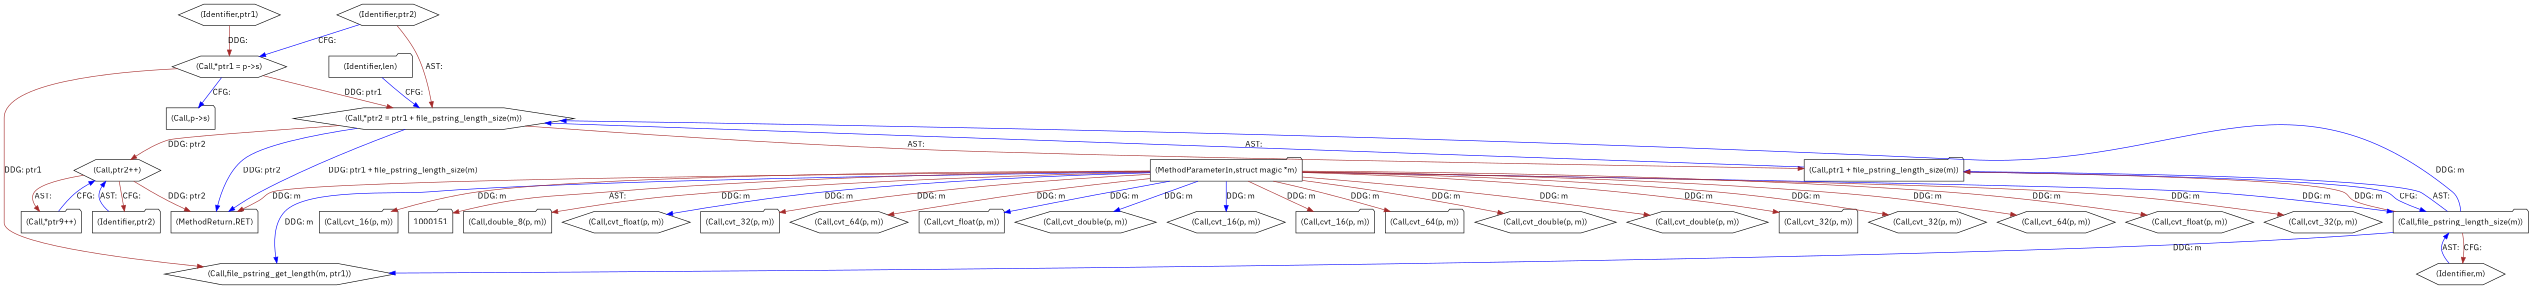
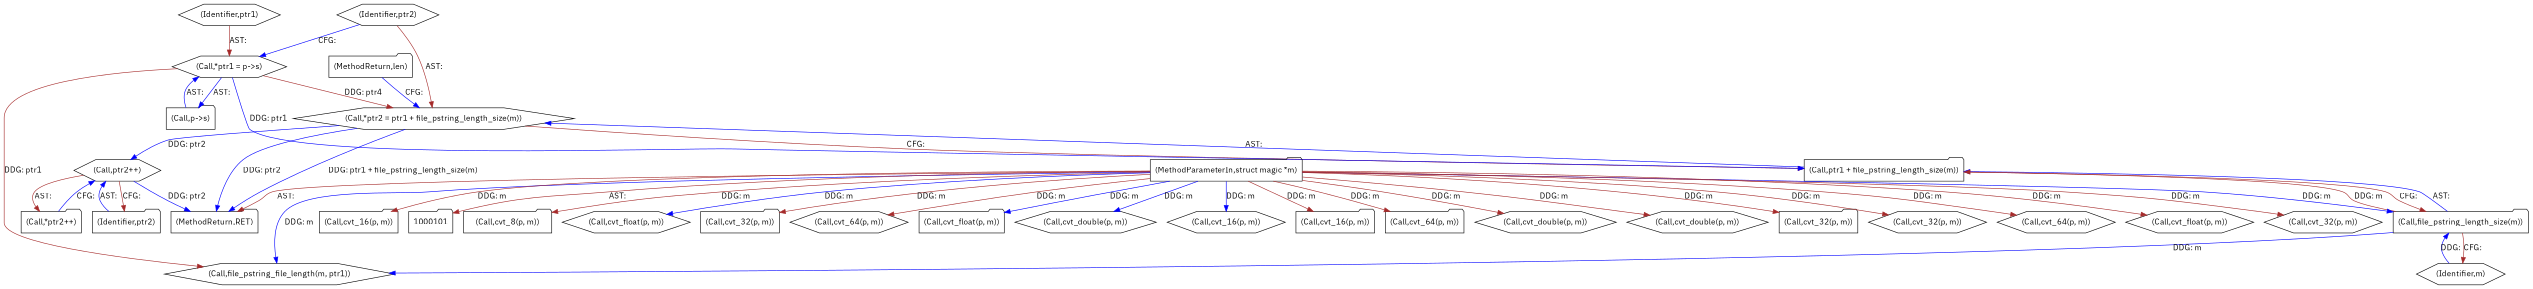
edge "(Identifier,ptr1)" -> "(Call,*ptr1 = p->s)": label "DDG: " -> "AST: "
node "(Identifier,len)": label "(Identifier,len)" -> "(MethodReturn,len)"
edge "(Call,p->s)" -> "(Call,*ptr1 = p->s)": added, label "AST:"
edge "(Call,*ptr1 = p->s)" -> "(Call,p->s)": label "CFG: " -> "AST: "
edge "(Call,*ptr1 = p->s)" -> "(Call,*ptr2 = ptr1 + file_pstring_length_size(m))": label "DDG: ptr1" -> "DDG: ptr4"
edge "(Call,*ptr2 = ptr1 + file_pstring_length_size(m))" -> "(Call,ptr2++)": color brown -> blue
edge "(Call,file_pstring_length_size(m))" -> "(Call,*ptr2 = ptr1 + file_pstring_length_size(m))": removed, label "DDG: m"
edge "(Call,*ptr2 = ptr1 + file_pstring_length_size(m))" -> "(Call,ptr1 + file_pstring_length_size(m))": label "AST: " -> "CFG: "
edge "(Call,*ptr1 = p->s)" -> "(Call,ptr1 + file_pstring_length_size(m))": added, label "DDG: ptr1"
edge "(Call,ptr1 + file_pstring_length_size(m))" -> "(Call,file_pstring_length_size(m))": color blue -> brown
edge "(Call,ptr2++)" -> "(MethodReturn,RET)": color brown -> blue
edge "(MethodParameterIn,struct magic *m)" -> "(MethodReturn,RET)": label "DDG: m" -> "AST: "
node "(Call,*ptr9++)": label "(Call,*ptr9++)" -> "(Call,*ptr2++)"
node "1000151": label "1000151" -> "1000101"
node "(Call,double_8(p, m))": label "(Call,double_8(p, m))" -> "(Call,cvt_8(p, m))"
edge "(Identifier,m)" -> "(Call,file_pstring_length_size(m))": label "AST: " -> "DDG: "
node "(Call,file_pstring_get_length(m, ptr1))": label "(Call,file_pstring_get_length(m, ptr1))" -> "(Call,file_pstring_file_length(m, ptr1))"
